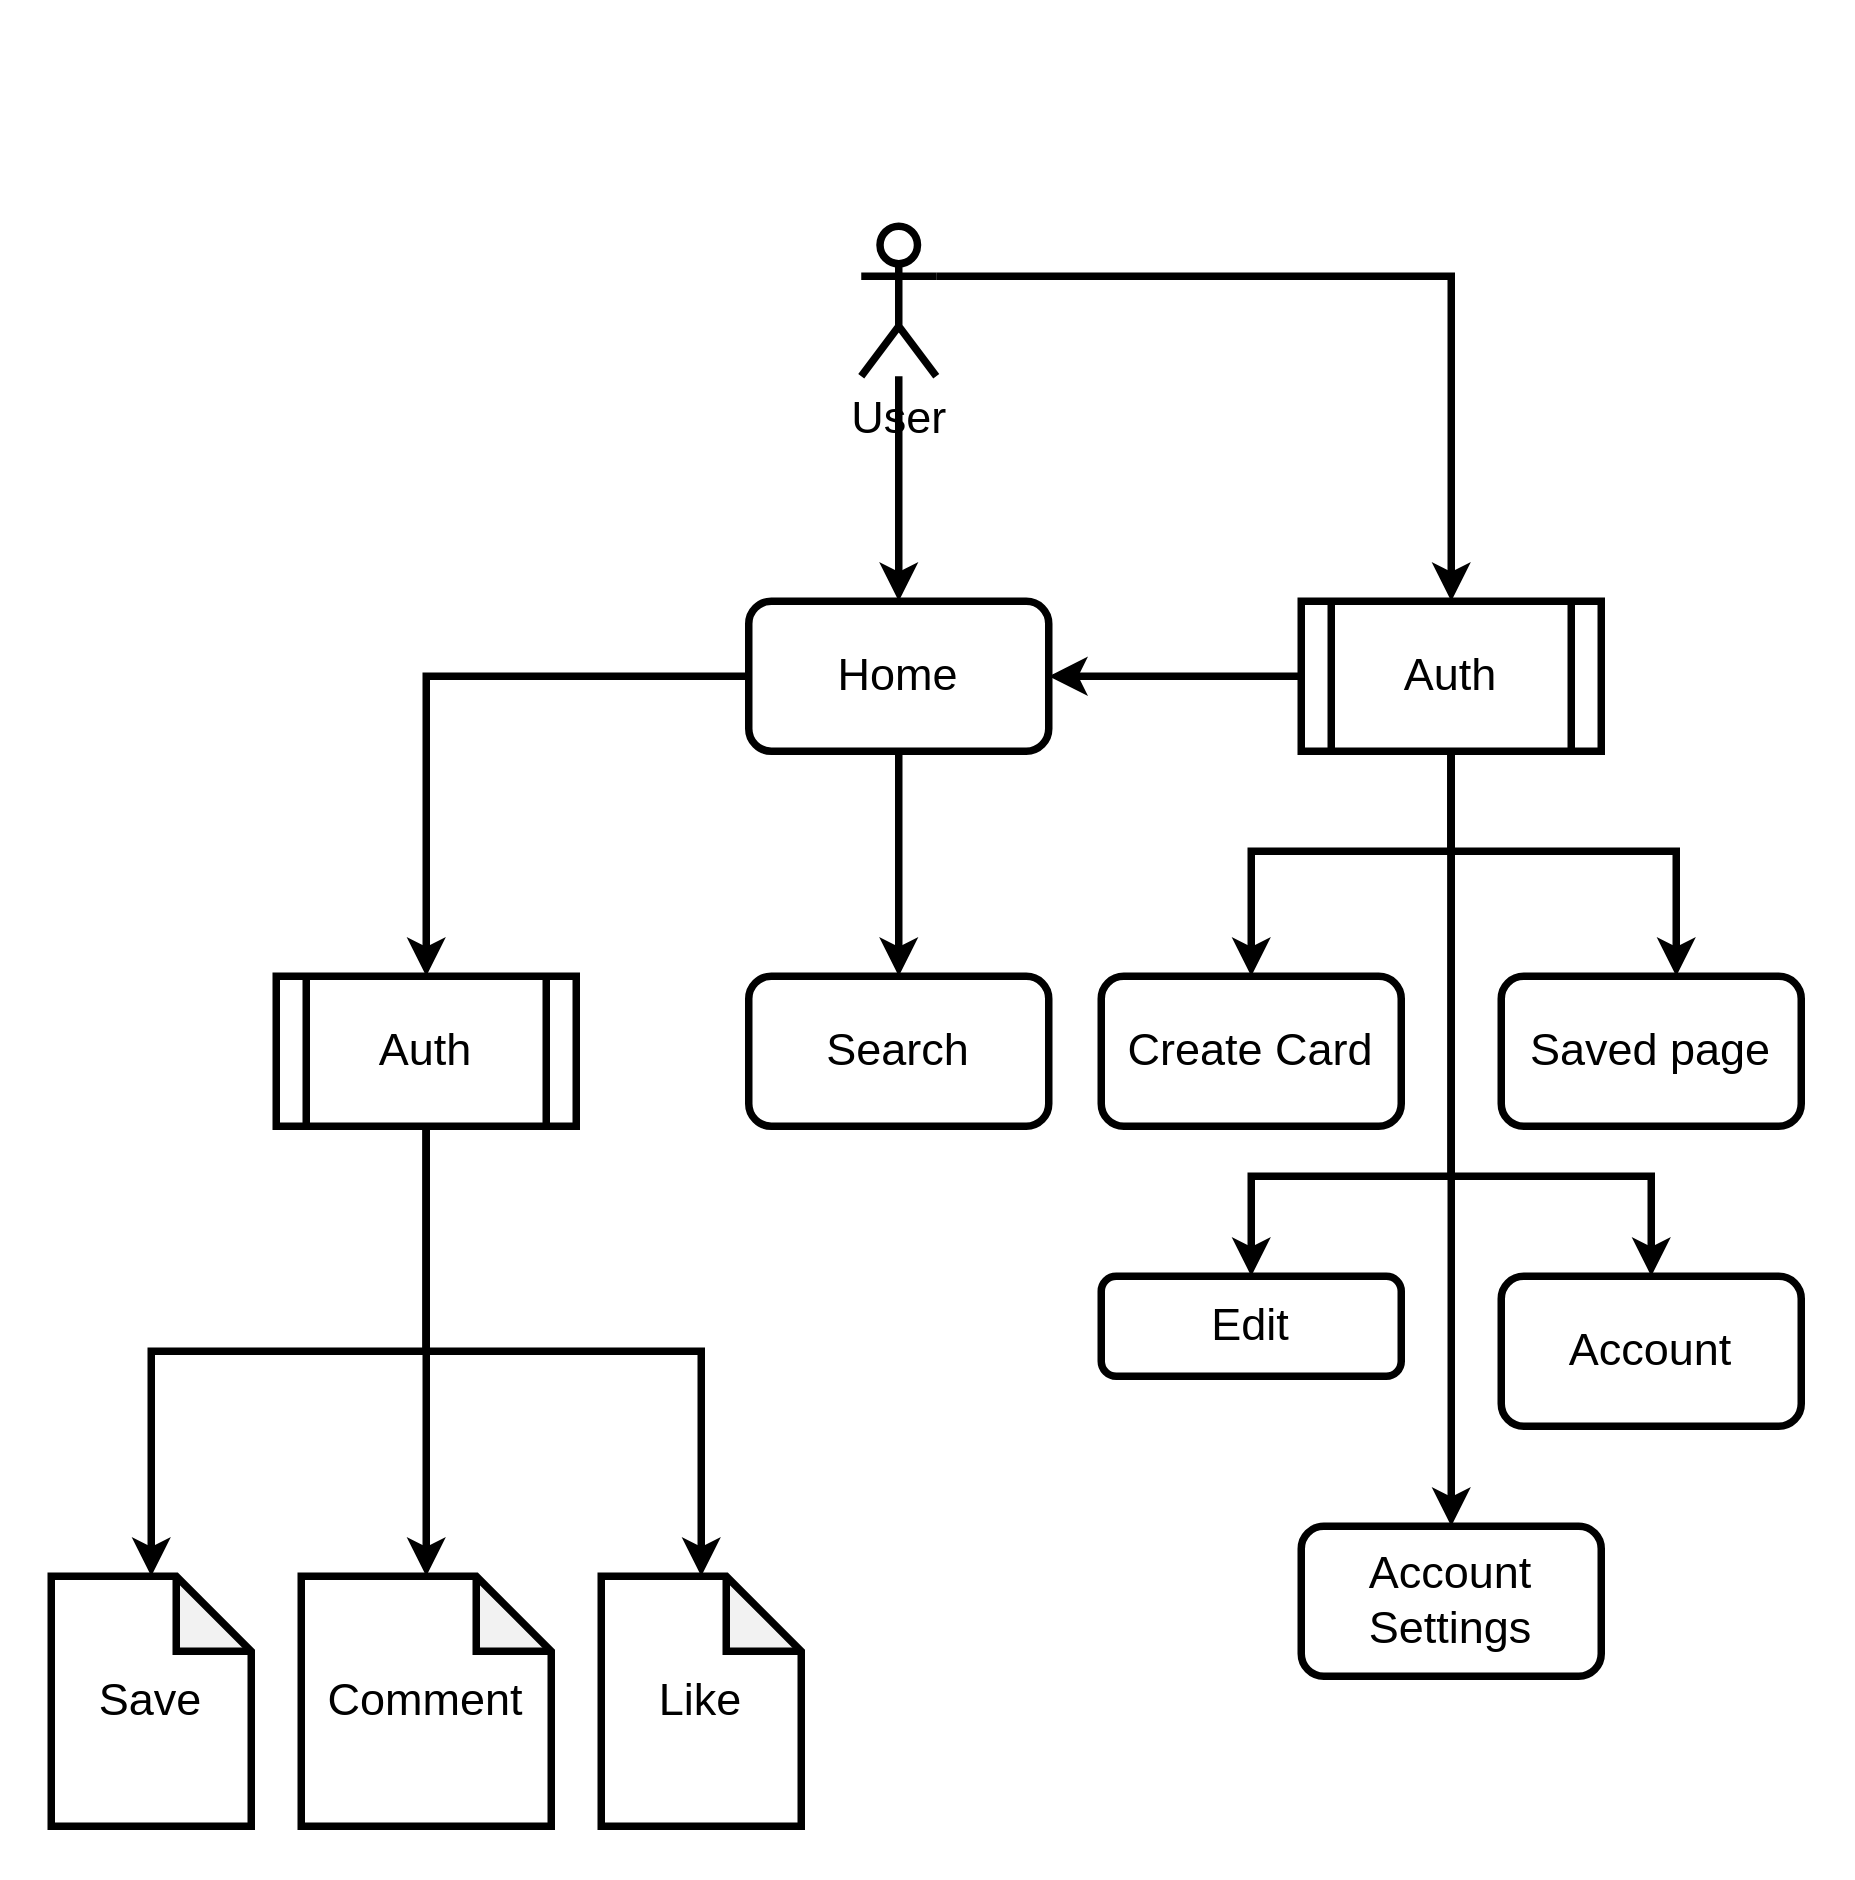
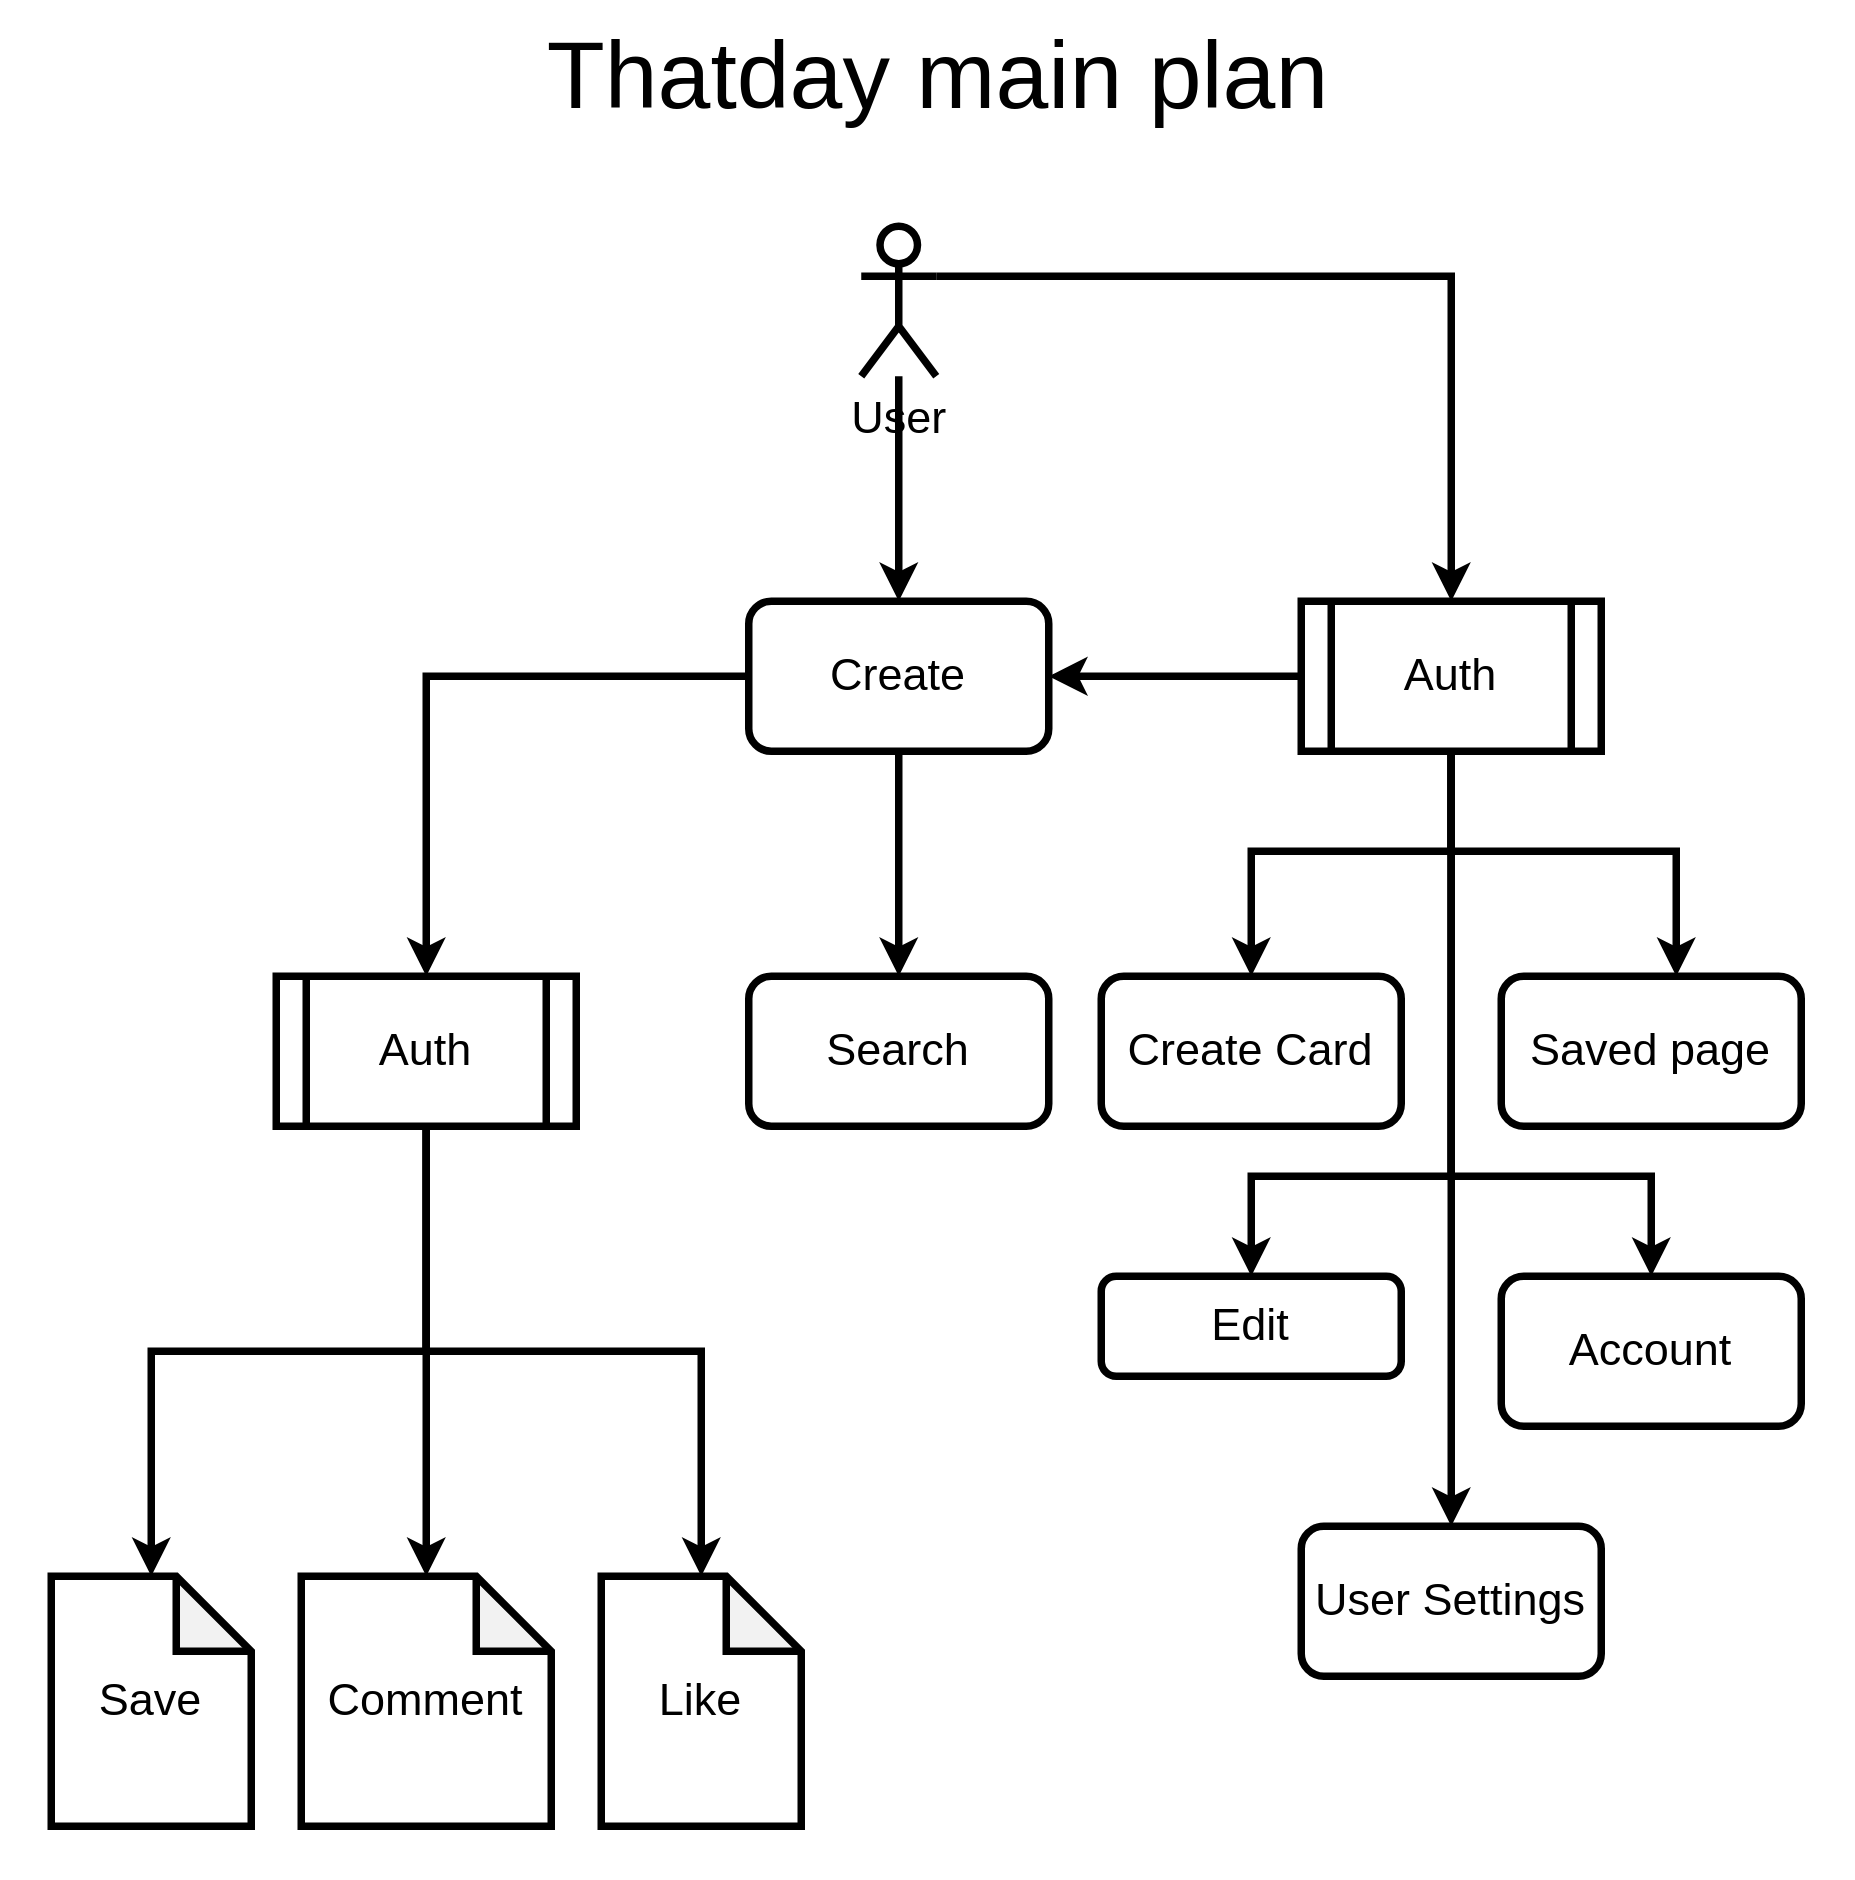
node "Thatday main plan": added
node "Home": label "Home" -> "Create"
node "Account Settings": label "Account Settings" -> "User Settings"
